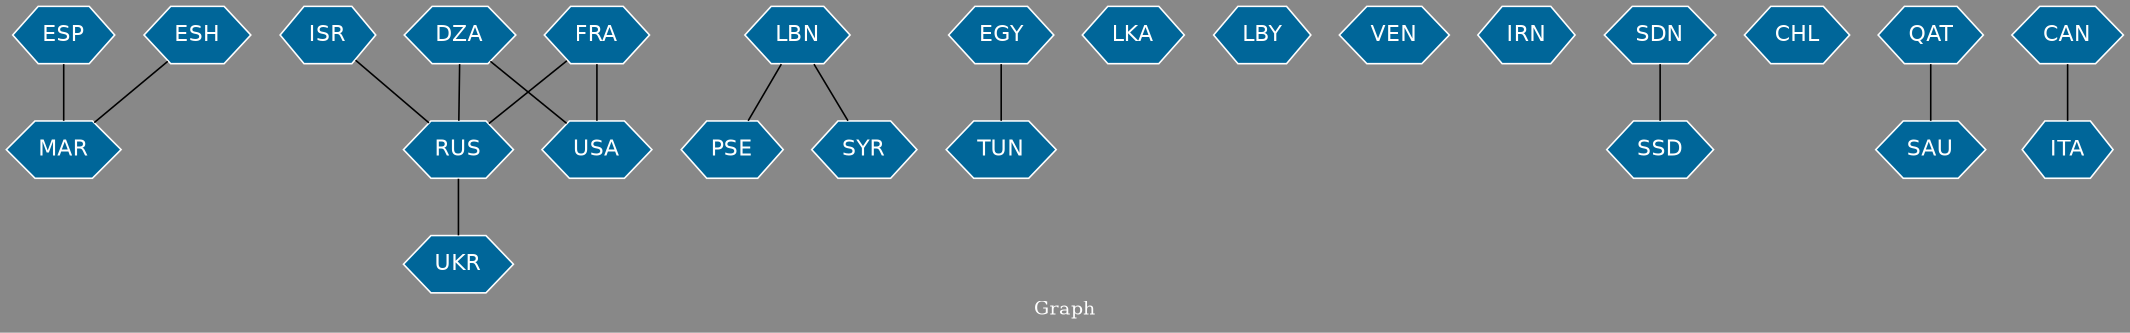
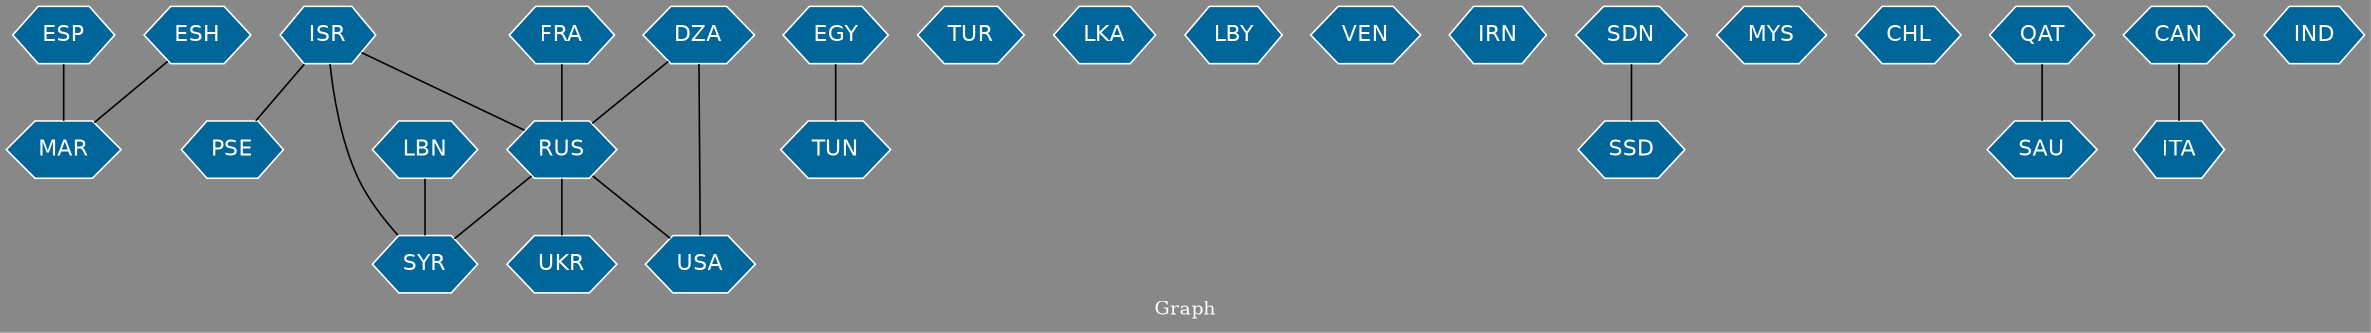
node "TUR": added
node "MYS": added
node "IND": added
edge "FRA" -- "USA": now "RUS" -- "USA"
edge "LBN" -- "PSE": now "ISR" -- "PSE"
edge "ISR" -- "SYR": added
edge "RUS" -- "SYR": added
